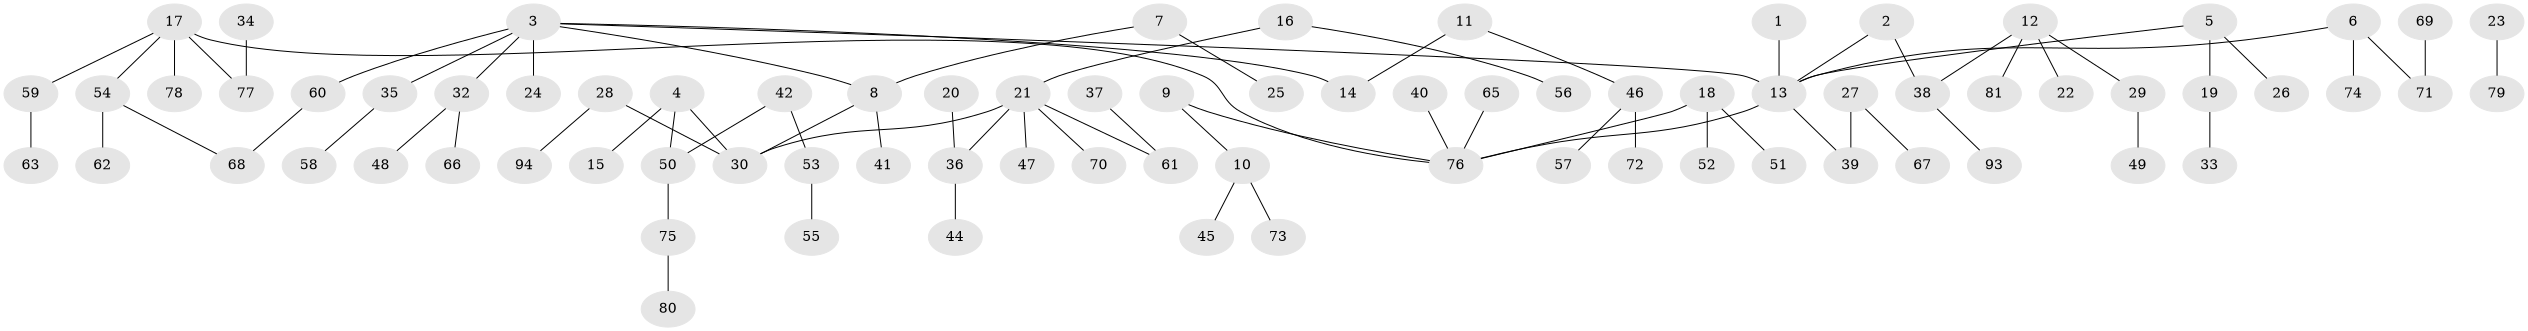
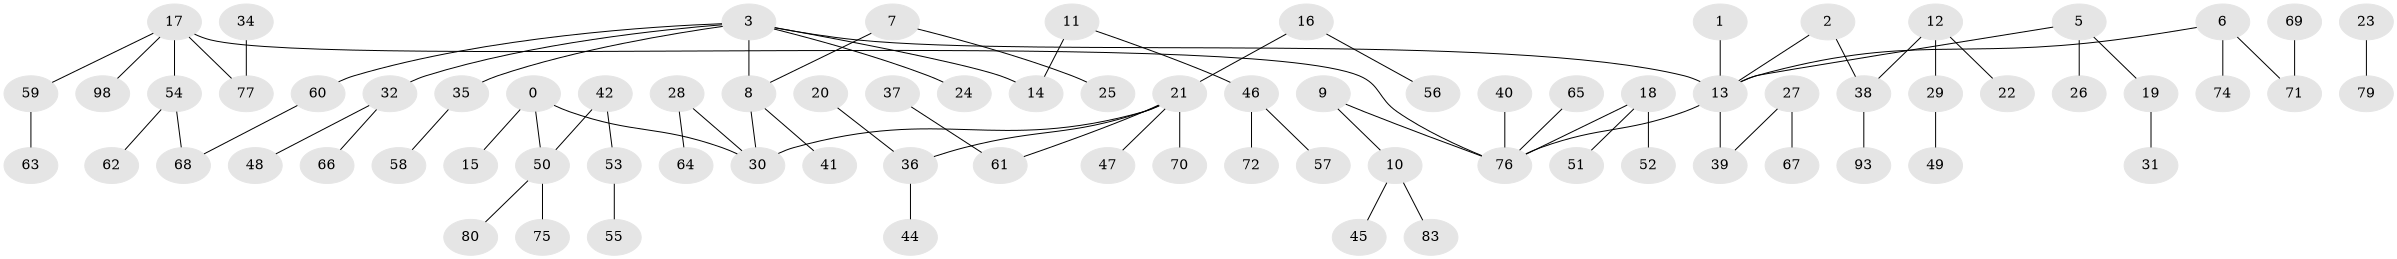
node "78": label "78" -> "98"
node "4": label "4" -> "0"
node "81": removed
node "94": label "94" -> "64"
node "33": label "33" -> "31"
node "73": label "73" -> "83"
edge "75" -- "80": now "50" -- "80"
